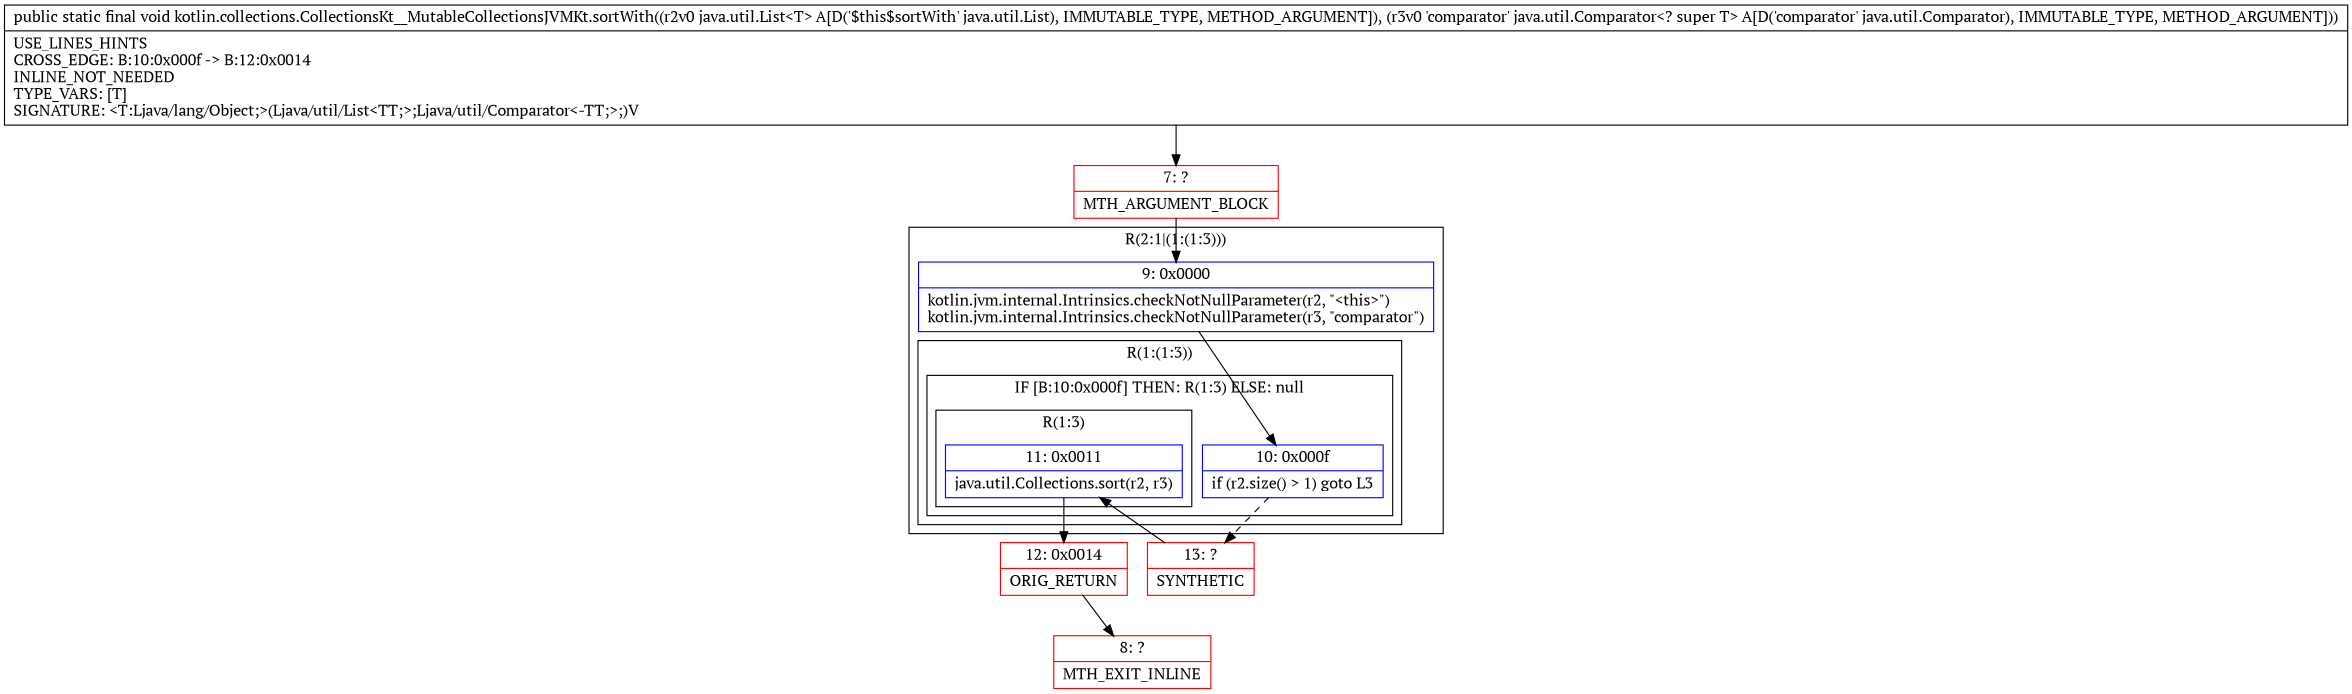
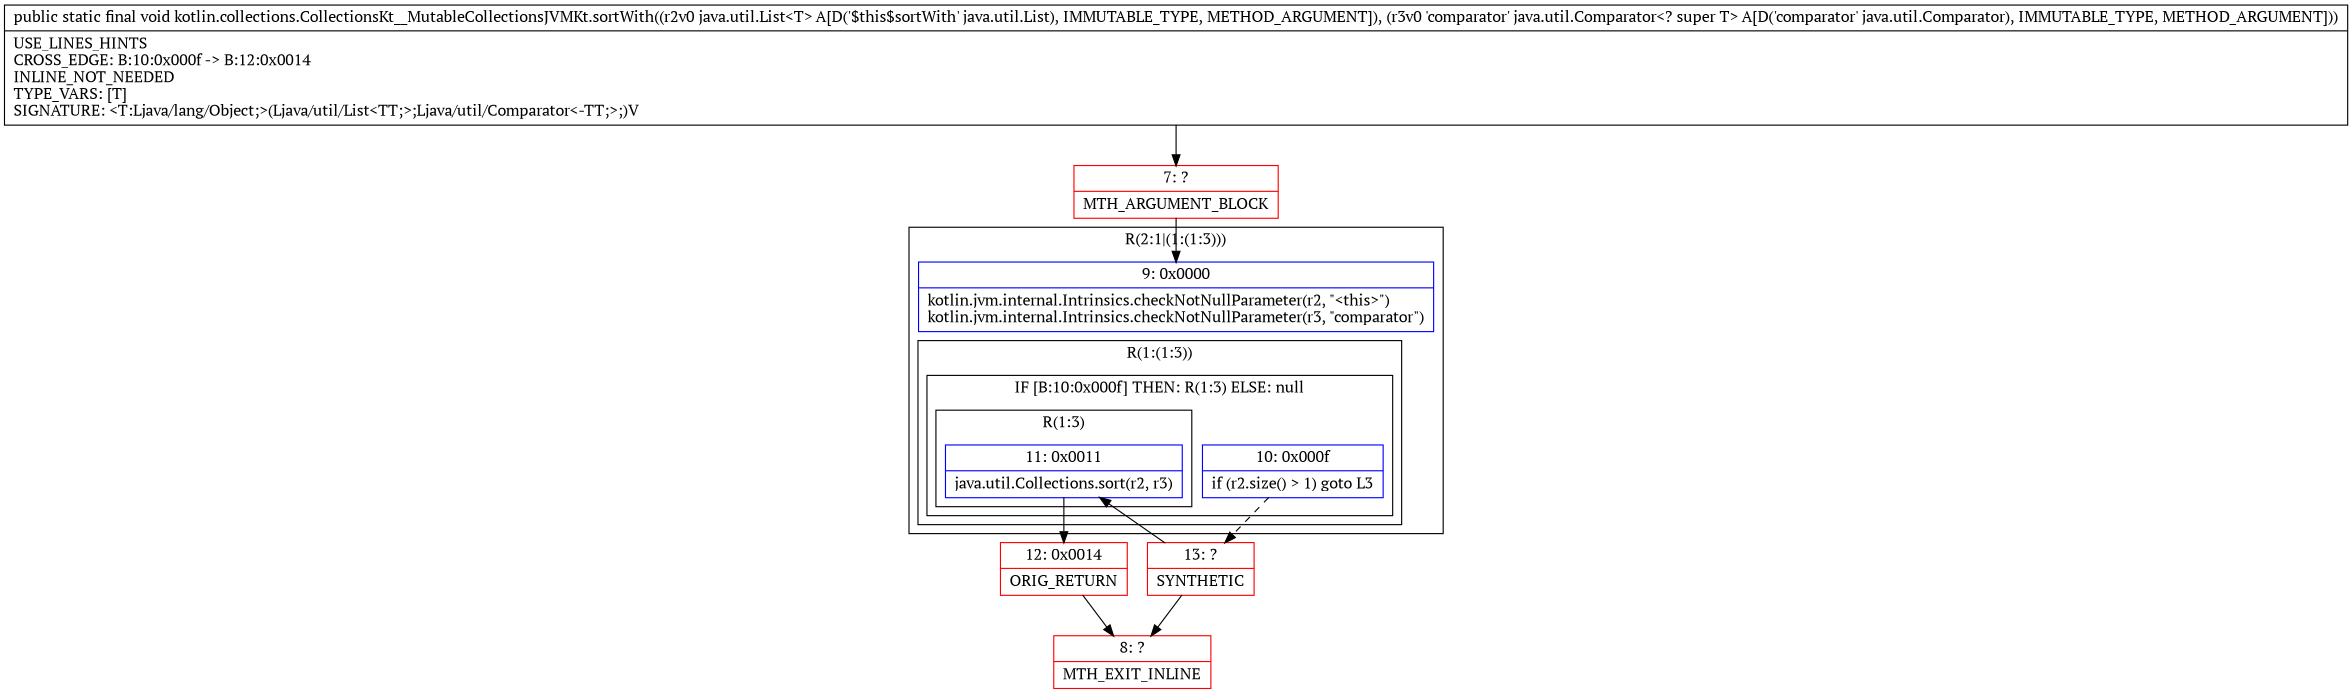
edge "9: 0x0000" -> "10: 0x000f": removed
edge "13: ?" -> "8: ?": added
